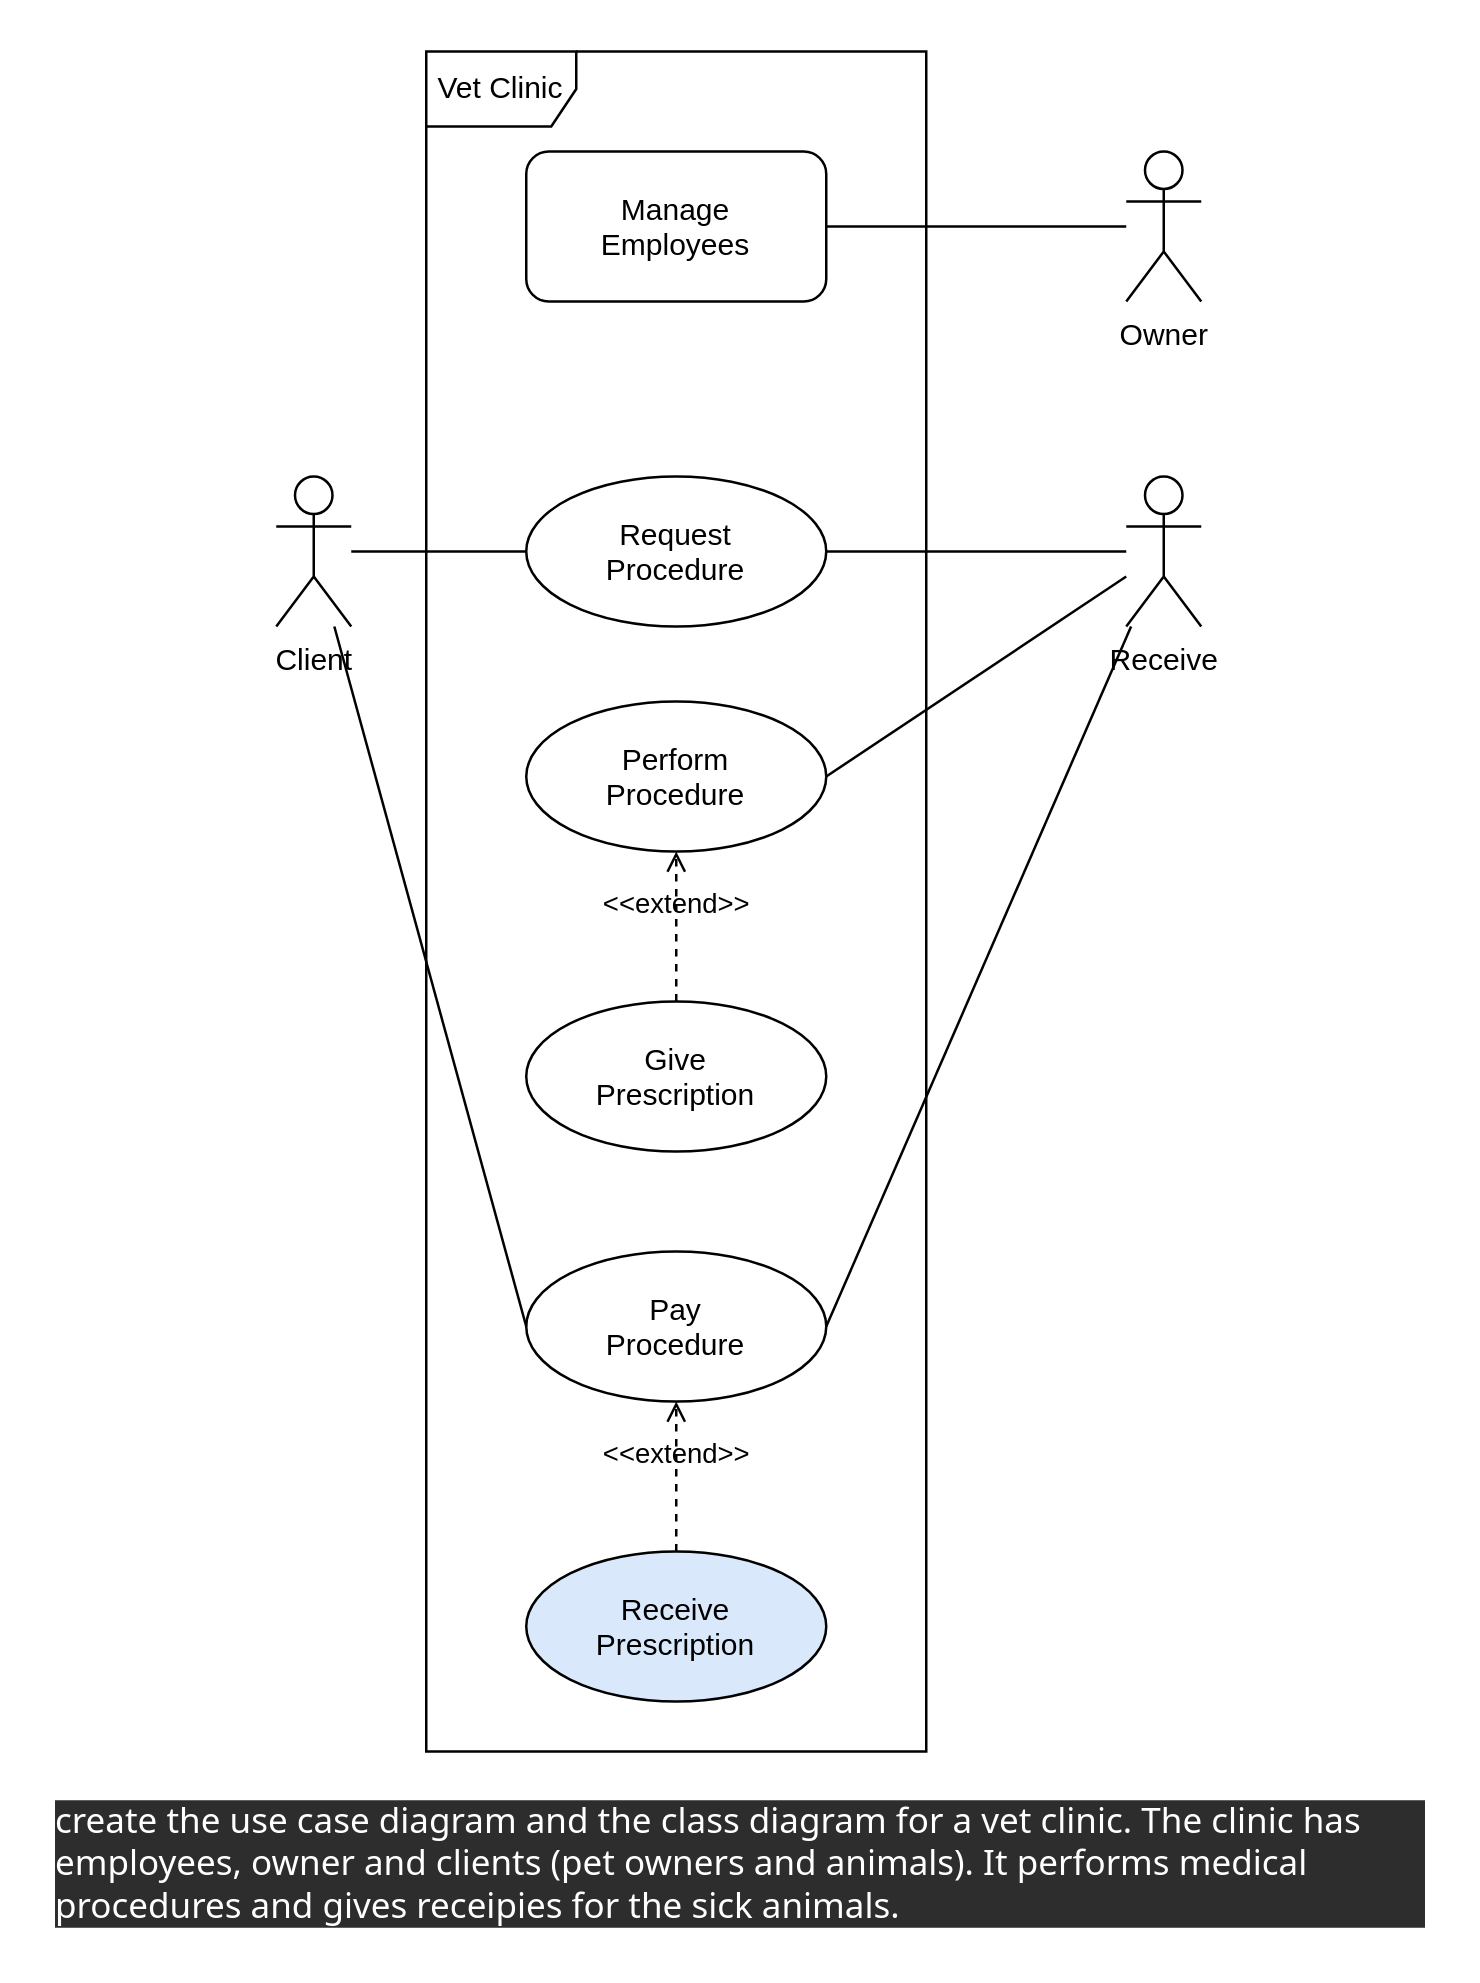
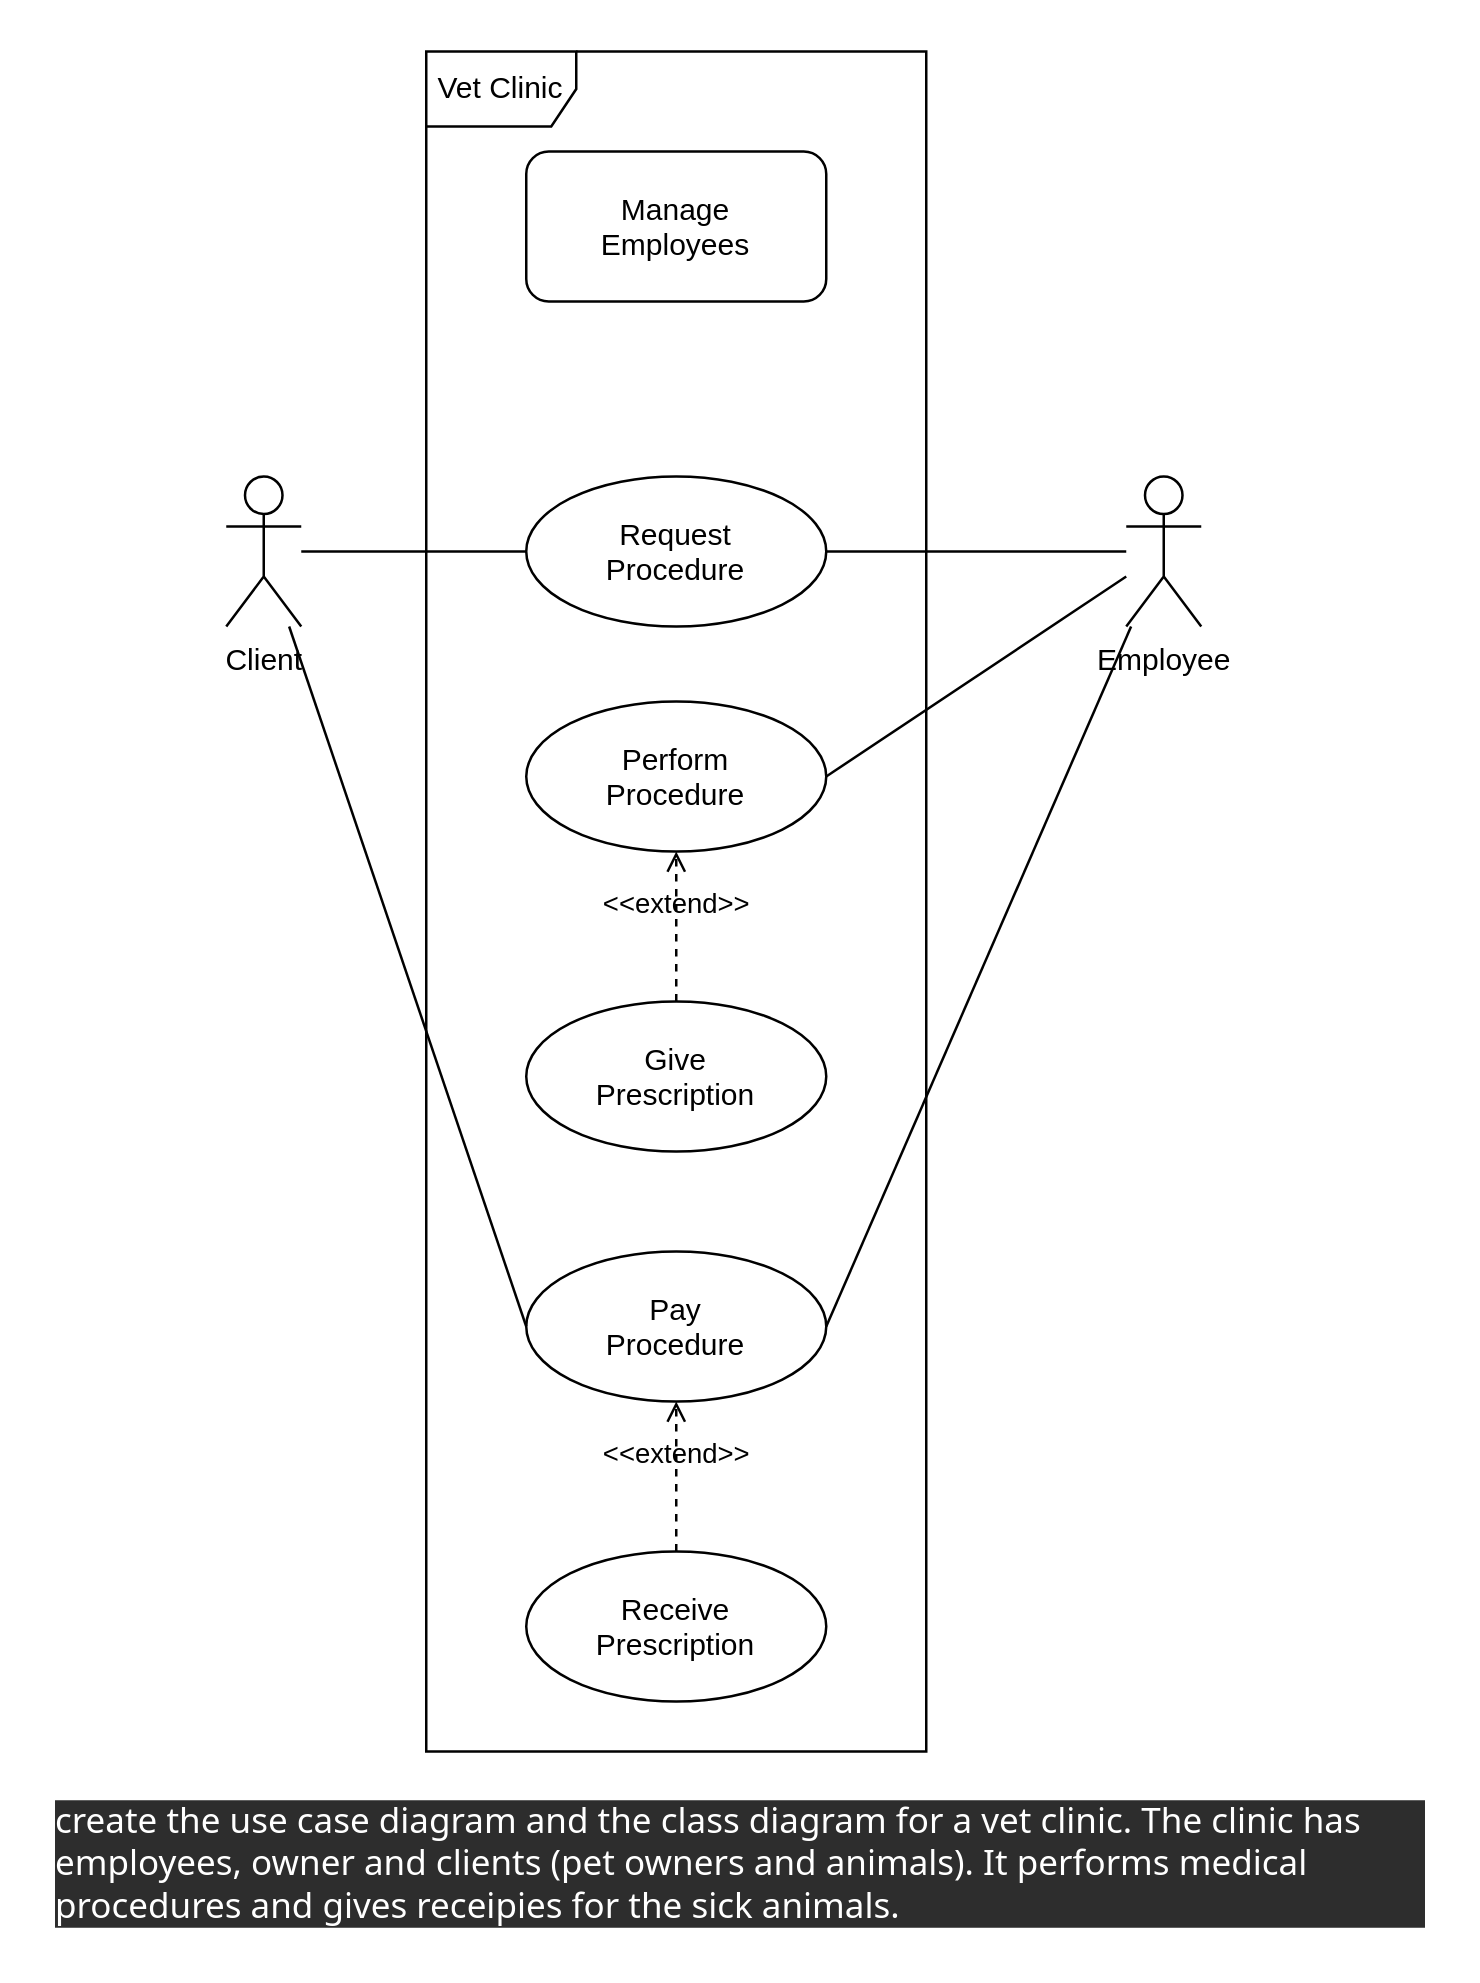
edge "Manage Employees" -- "Owner": removed
node "Owner": removed
node "Client": moved (314, 551) -> (264, 551)
node "Receive": label "Receive" -> "Employee"
node "Receive Prescription": fillcolor #dae8fc -> #ffffff
